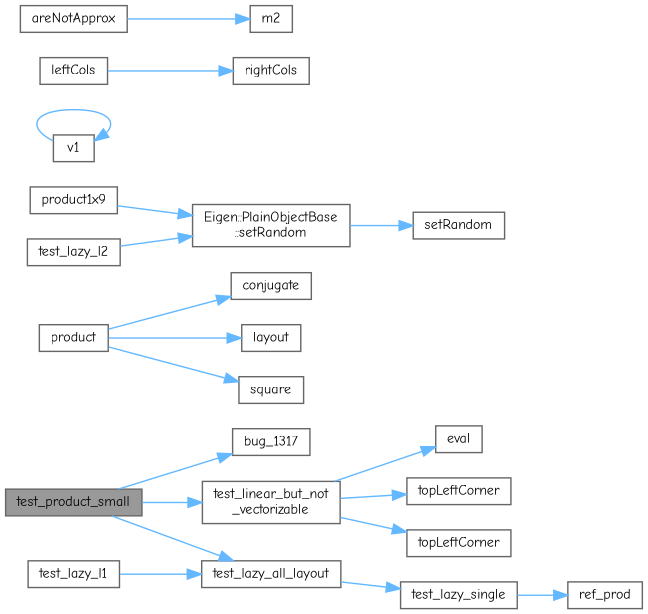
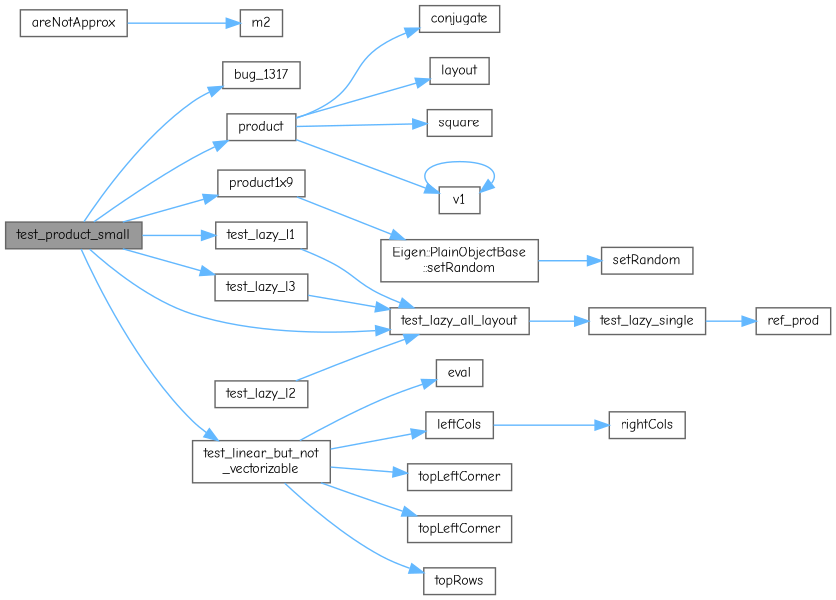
edge "product" -> "v1": added
edge "test_product_small" -> "product": added
edge "test_product_small" -> "product1x9": added
edge "test_product_small" -> "test_lazy_l1": added
edge "test_lazy_l2" -> "Eigen::PlainObjectBase ::setRandom": now "test_lazy_l2" -> "test_lazy_all_layout"
node "test_lazy_l3": added
edge "test_linear_but_not _vectorizable" -> "leftCols": added
node "topRows": added
